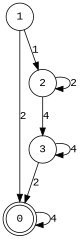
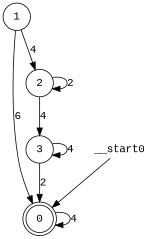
edge "1" -> "2": label "1" -> "4"
edge "1" -> "0": label "2" -> "6"
node "__start0": added
